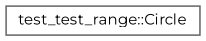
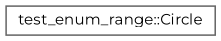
node "test_test_range::Circle": label "test_test_range::Circle" -> "test_enum_range::Circle"
